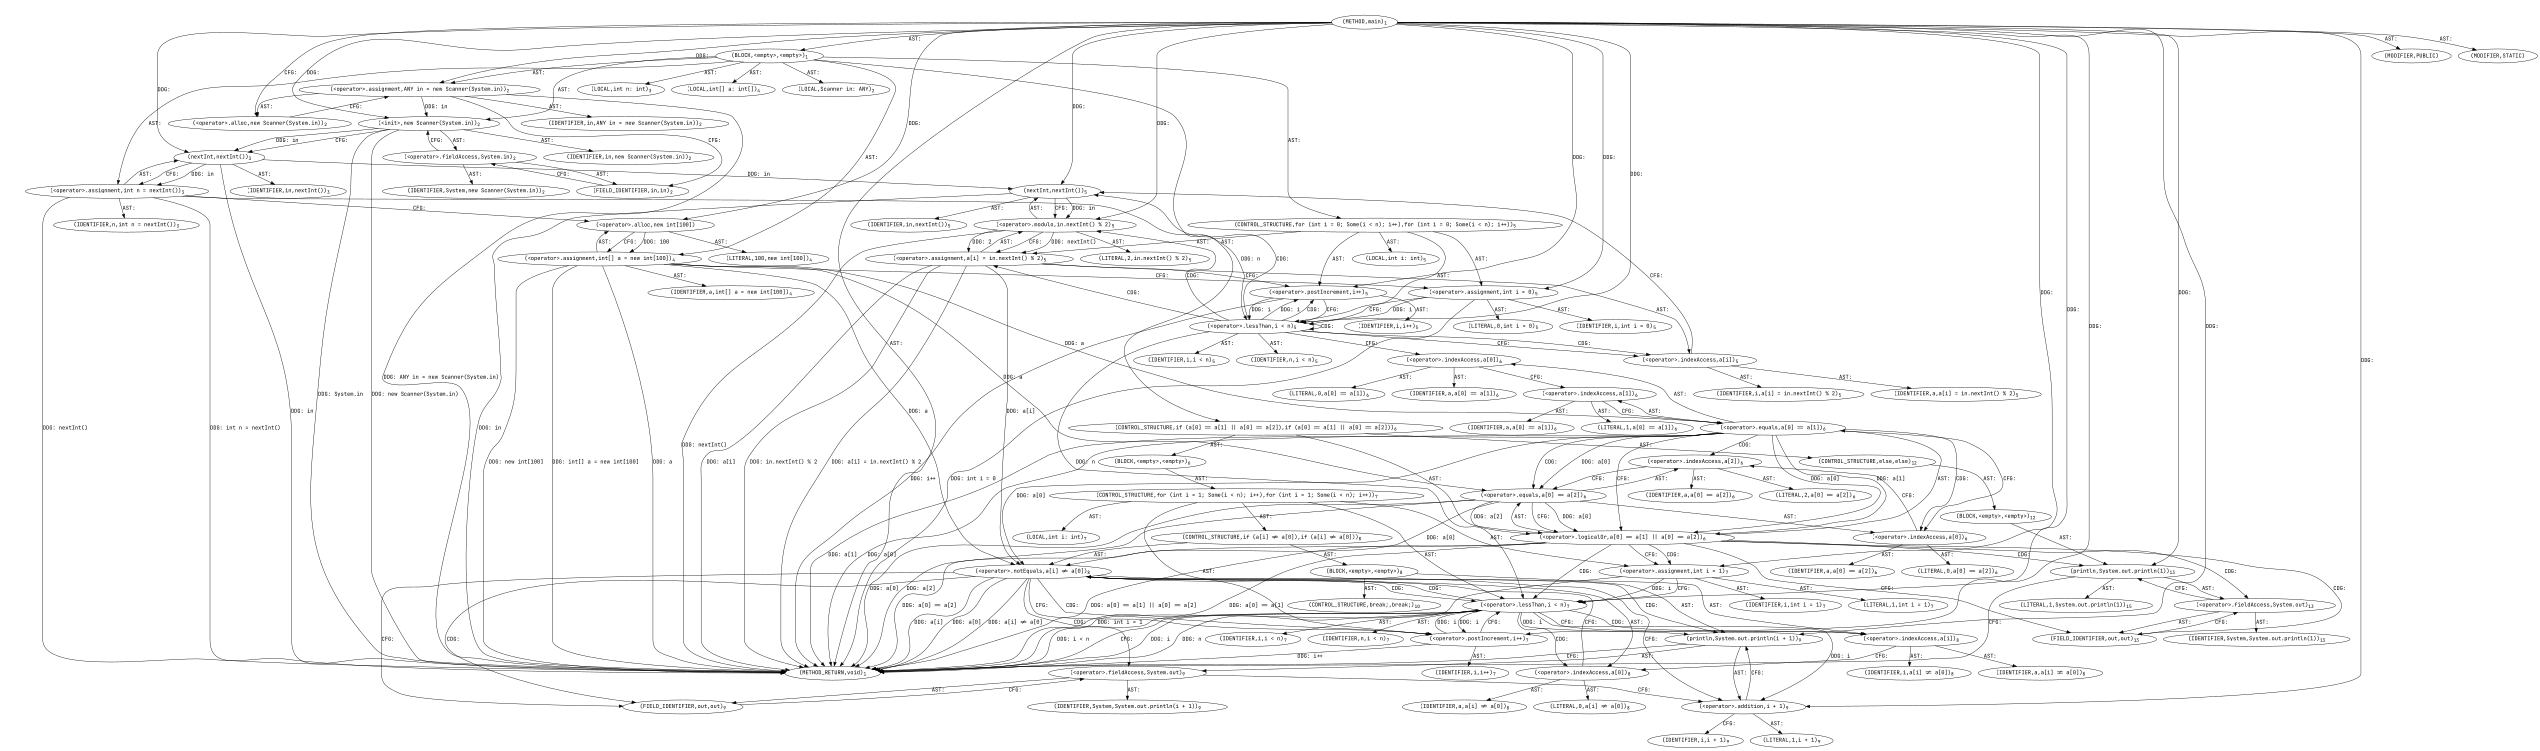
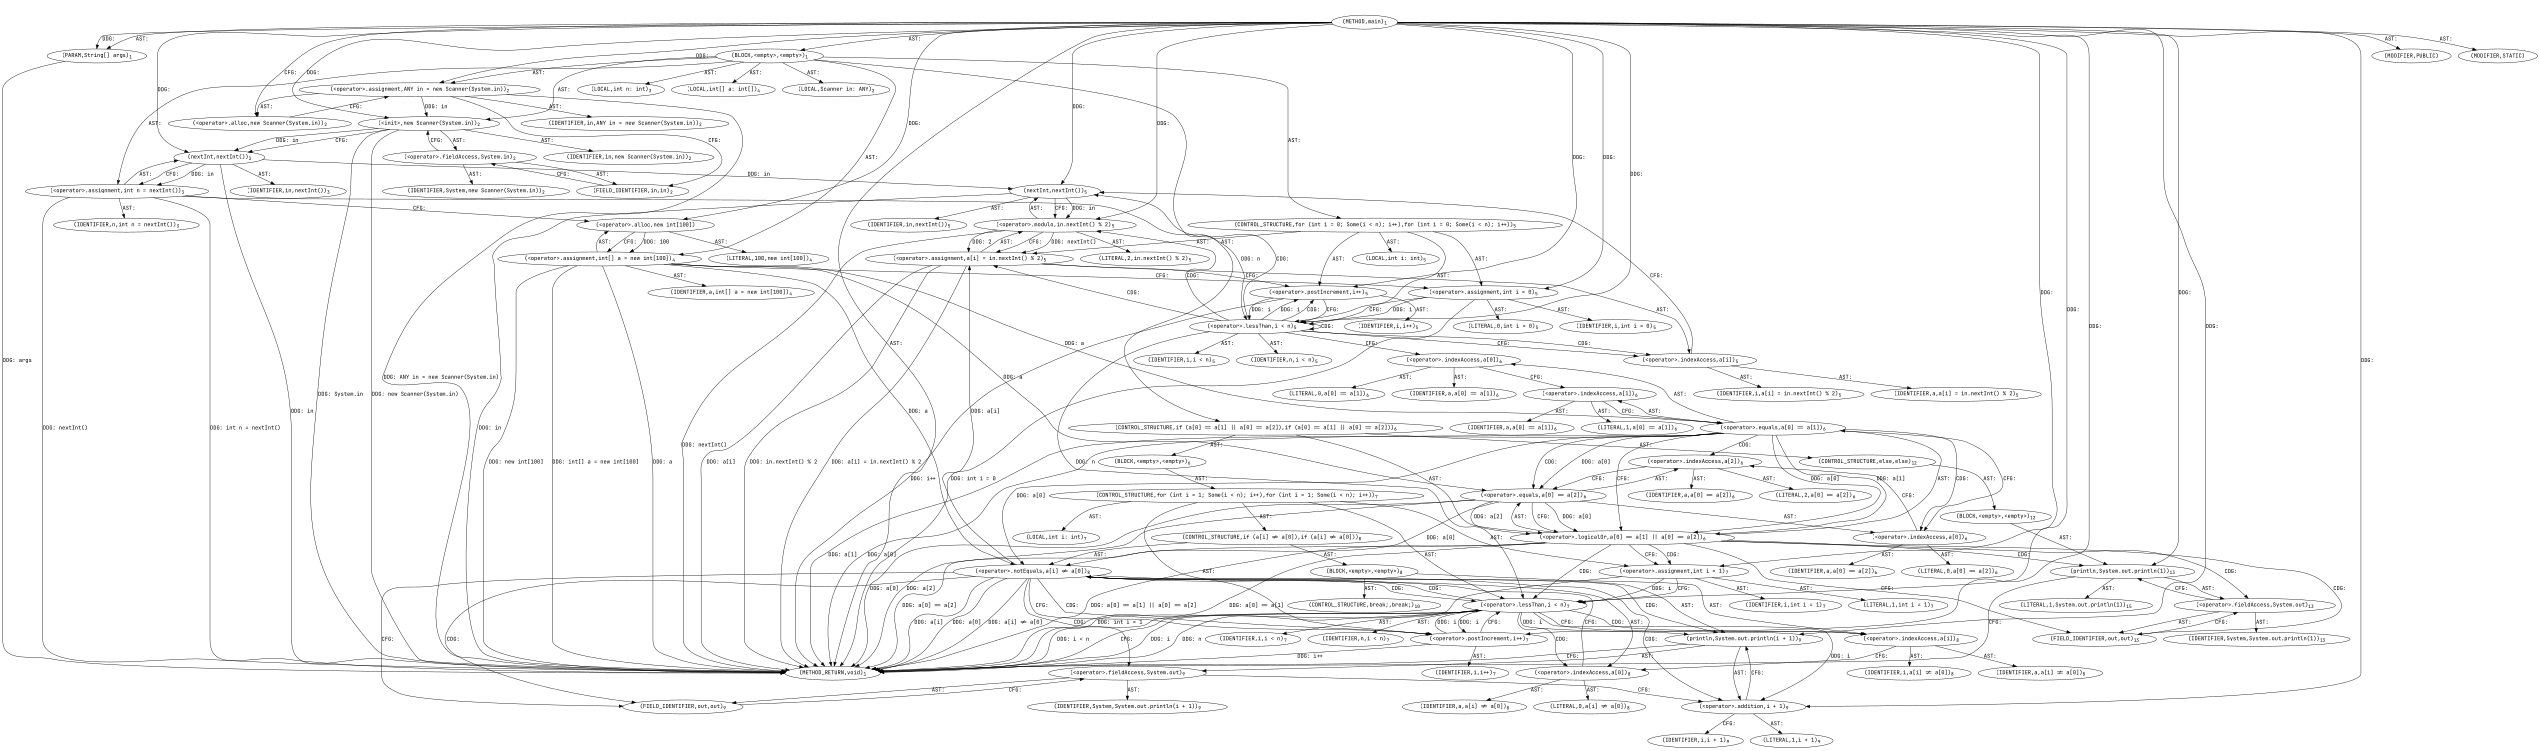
node "(PARAM,String[] args)": added
edge "(<operator>.assignment,a[i] = in.nextInt() % 2)" -> "(<operator>.notEquals,a[i] != a[0])": reversed
edge "(<operator>.notEquals,a[i] != a[0])" -> "(<operator>.addition,i + 1)": label "CFG: " -> "CDG: "
